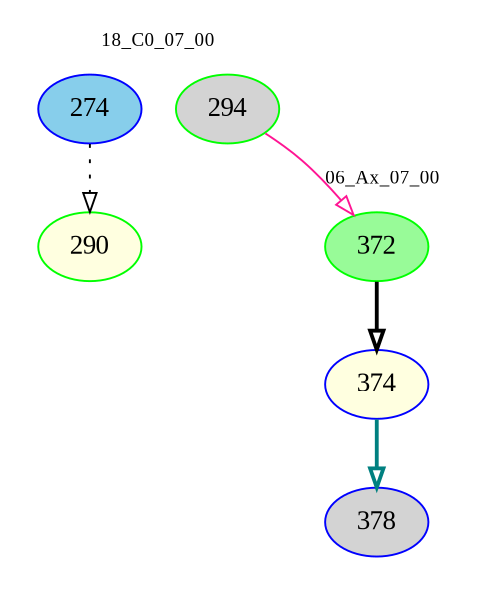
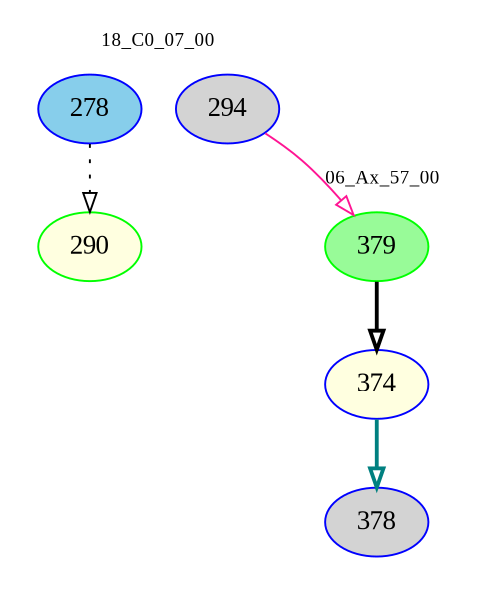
node "274": label "274" -> "278"
node "294": color green -> blue
cluster "06_Ax_07_00": label "06_Ax_07_00" -> "06_Ax_57_00"
node "372": label "372" -> "379"
